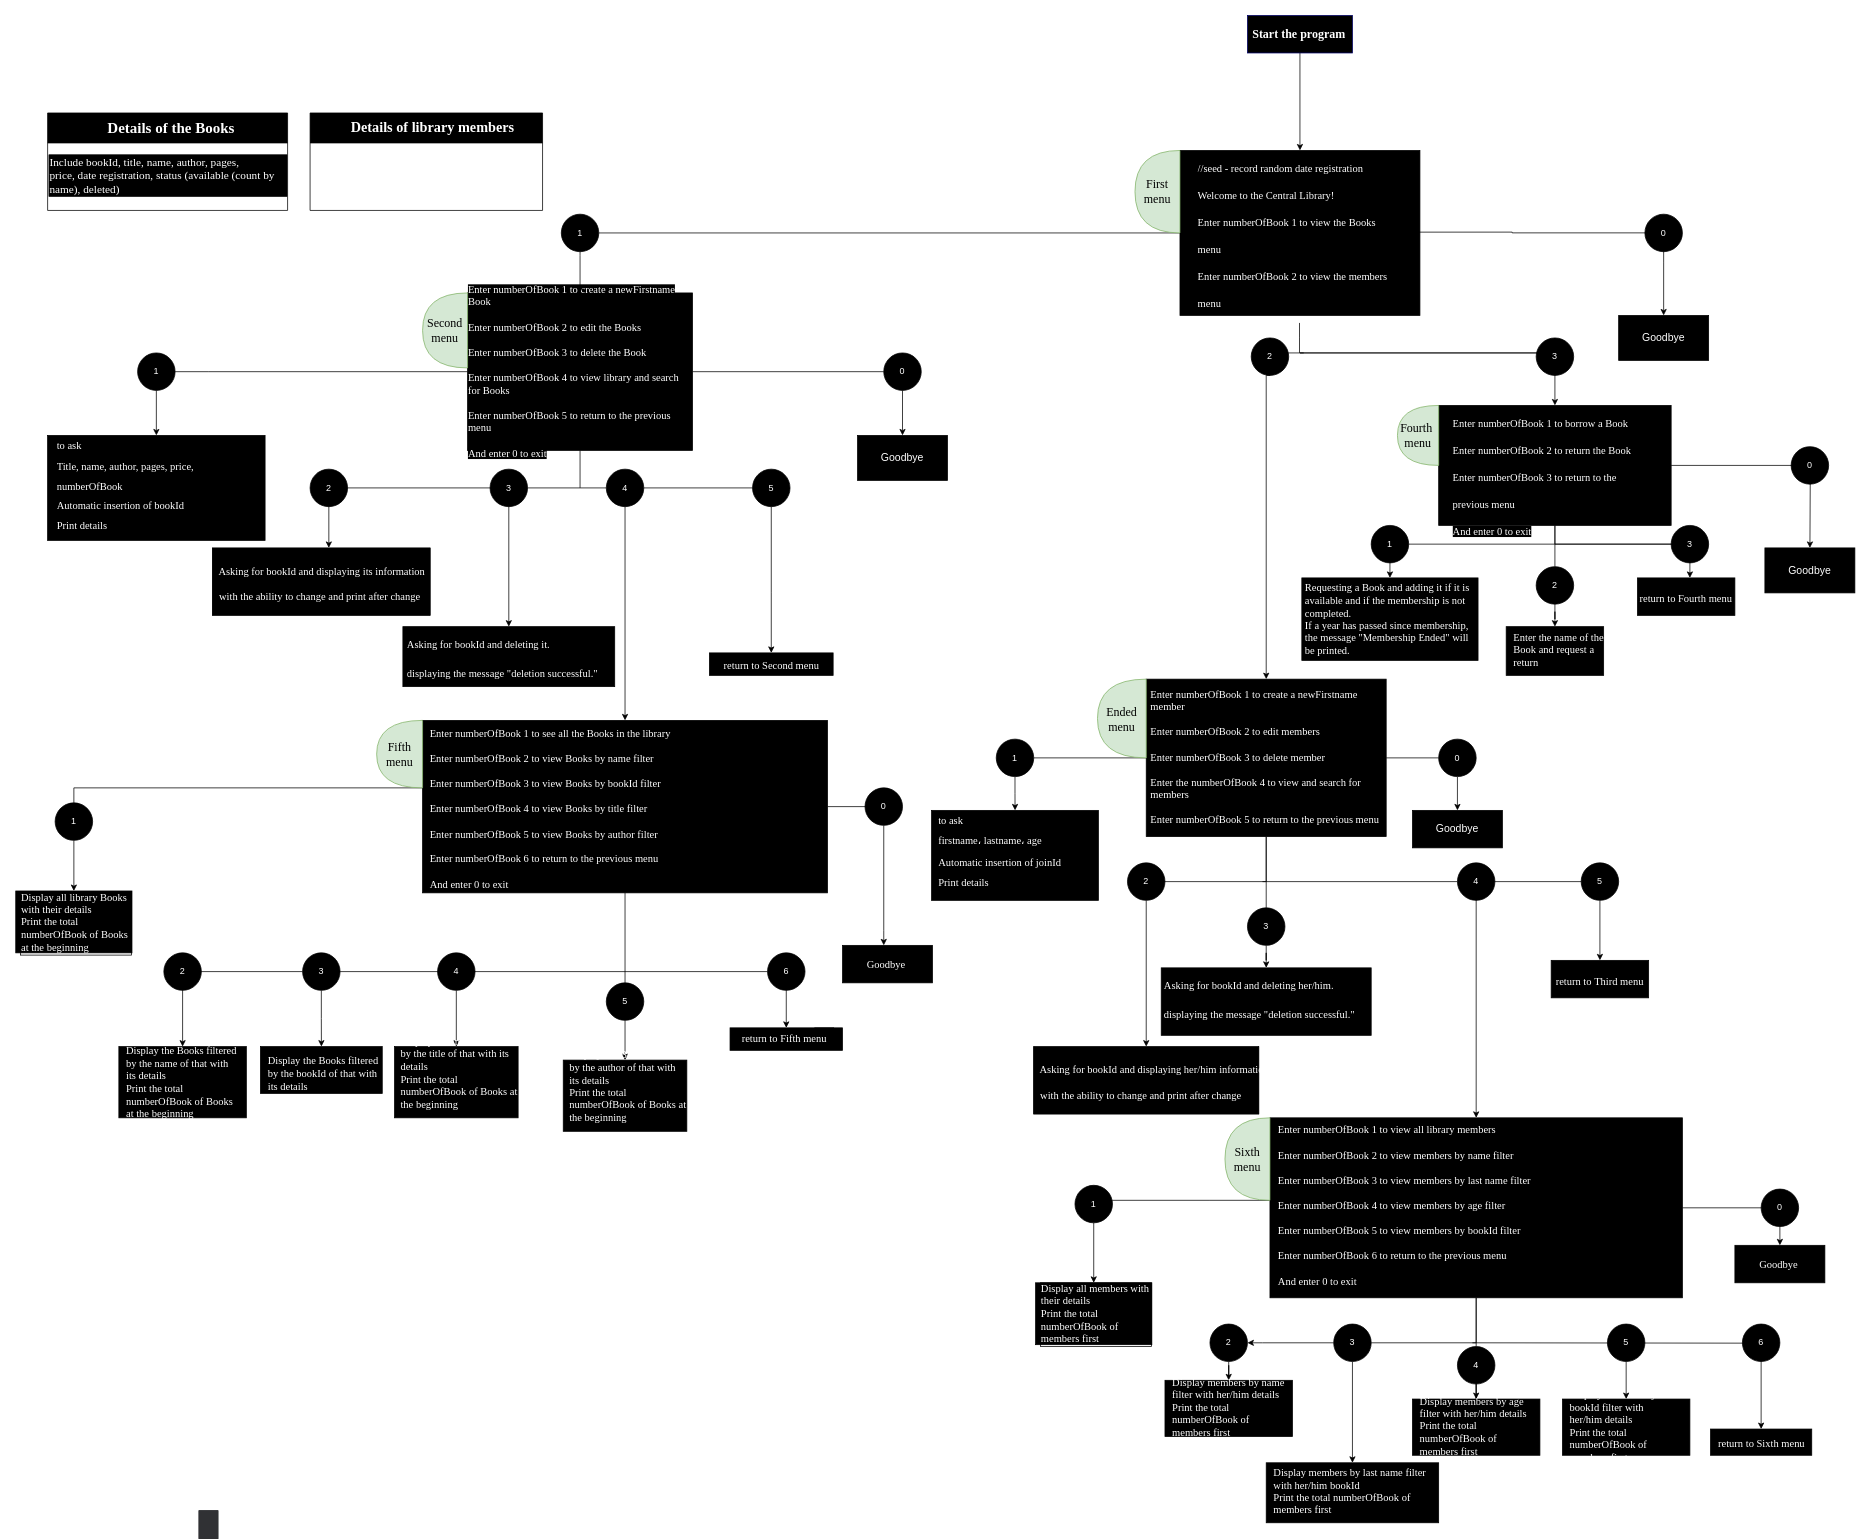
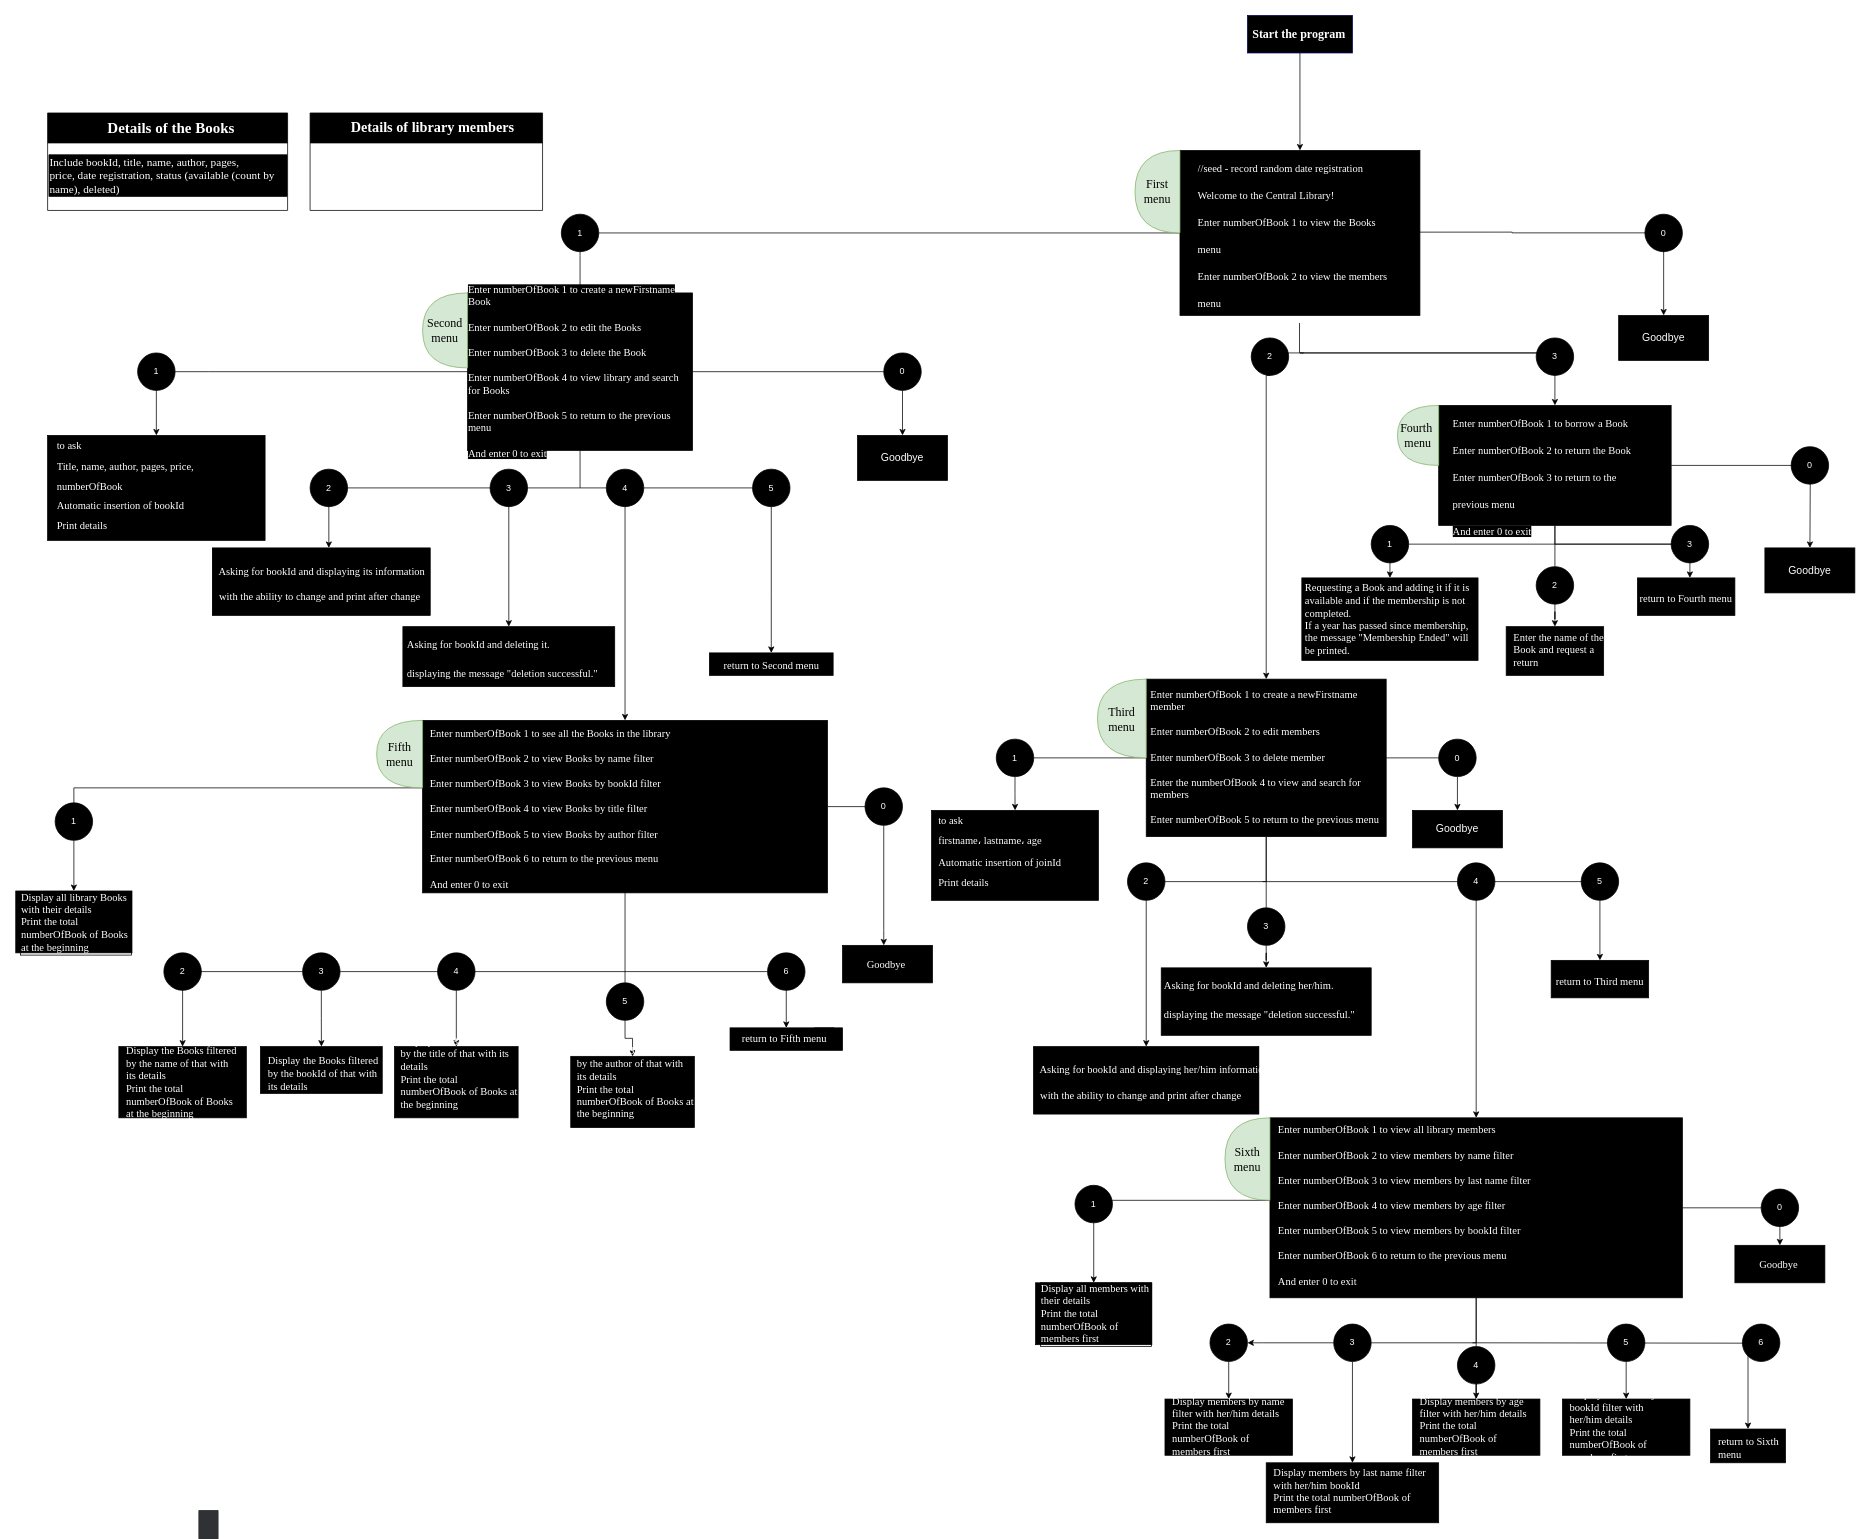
node "Ended menu": label "Ended menu" -> "Third menu"
node "Display the Include filtered by the title of that with its details Print the total numberOfBook of Books at the beginning": label "Display the Include filtered by the title of that with its details Print the total numberOfBook of Books at the beginning" -> "Display the Books filtered by the title of that with its details Print the total numberOfBook of Books at the beginning"
node "Display the Books filtered by the author of that with its details Print the total numberOfBook of Books at the beginning": moved (625, 1096) -> (633, 1092)
node "Display members by name filter with her/him details Print the total numberOfBook of members first": moved (1229, 1409) -> (1229, 1427)
node "return to Sixth menu": size 101x26 -> 75x34
